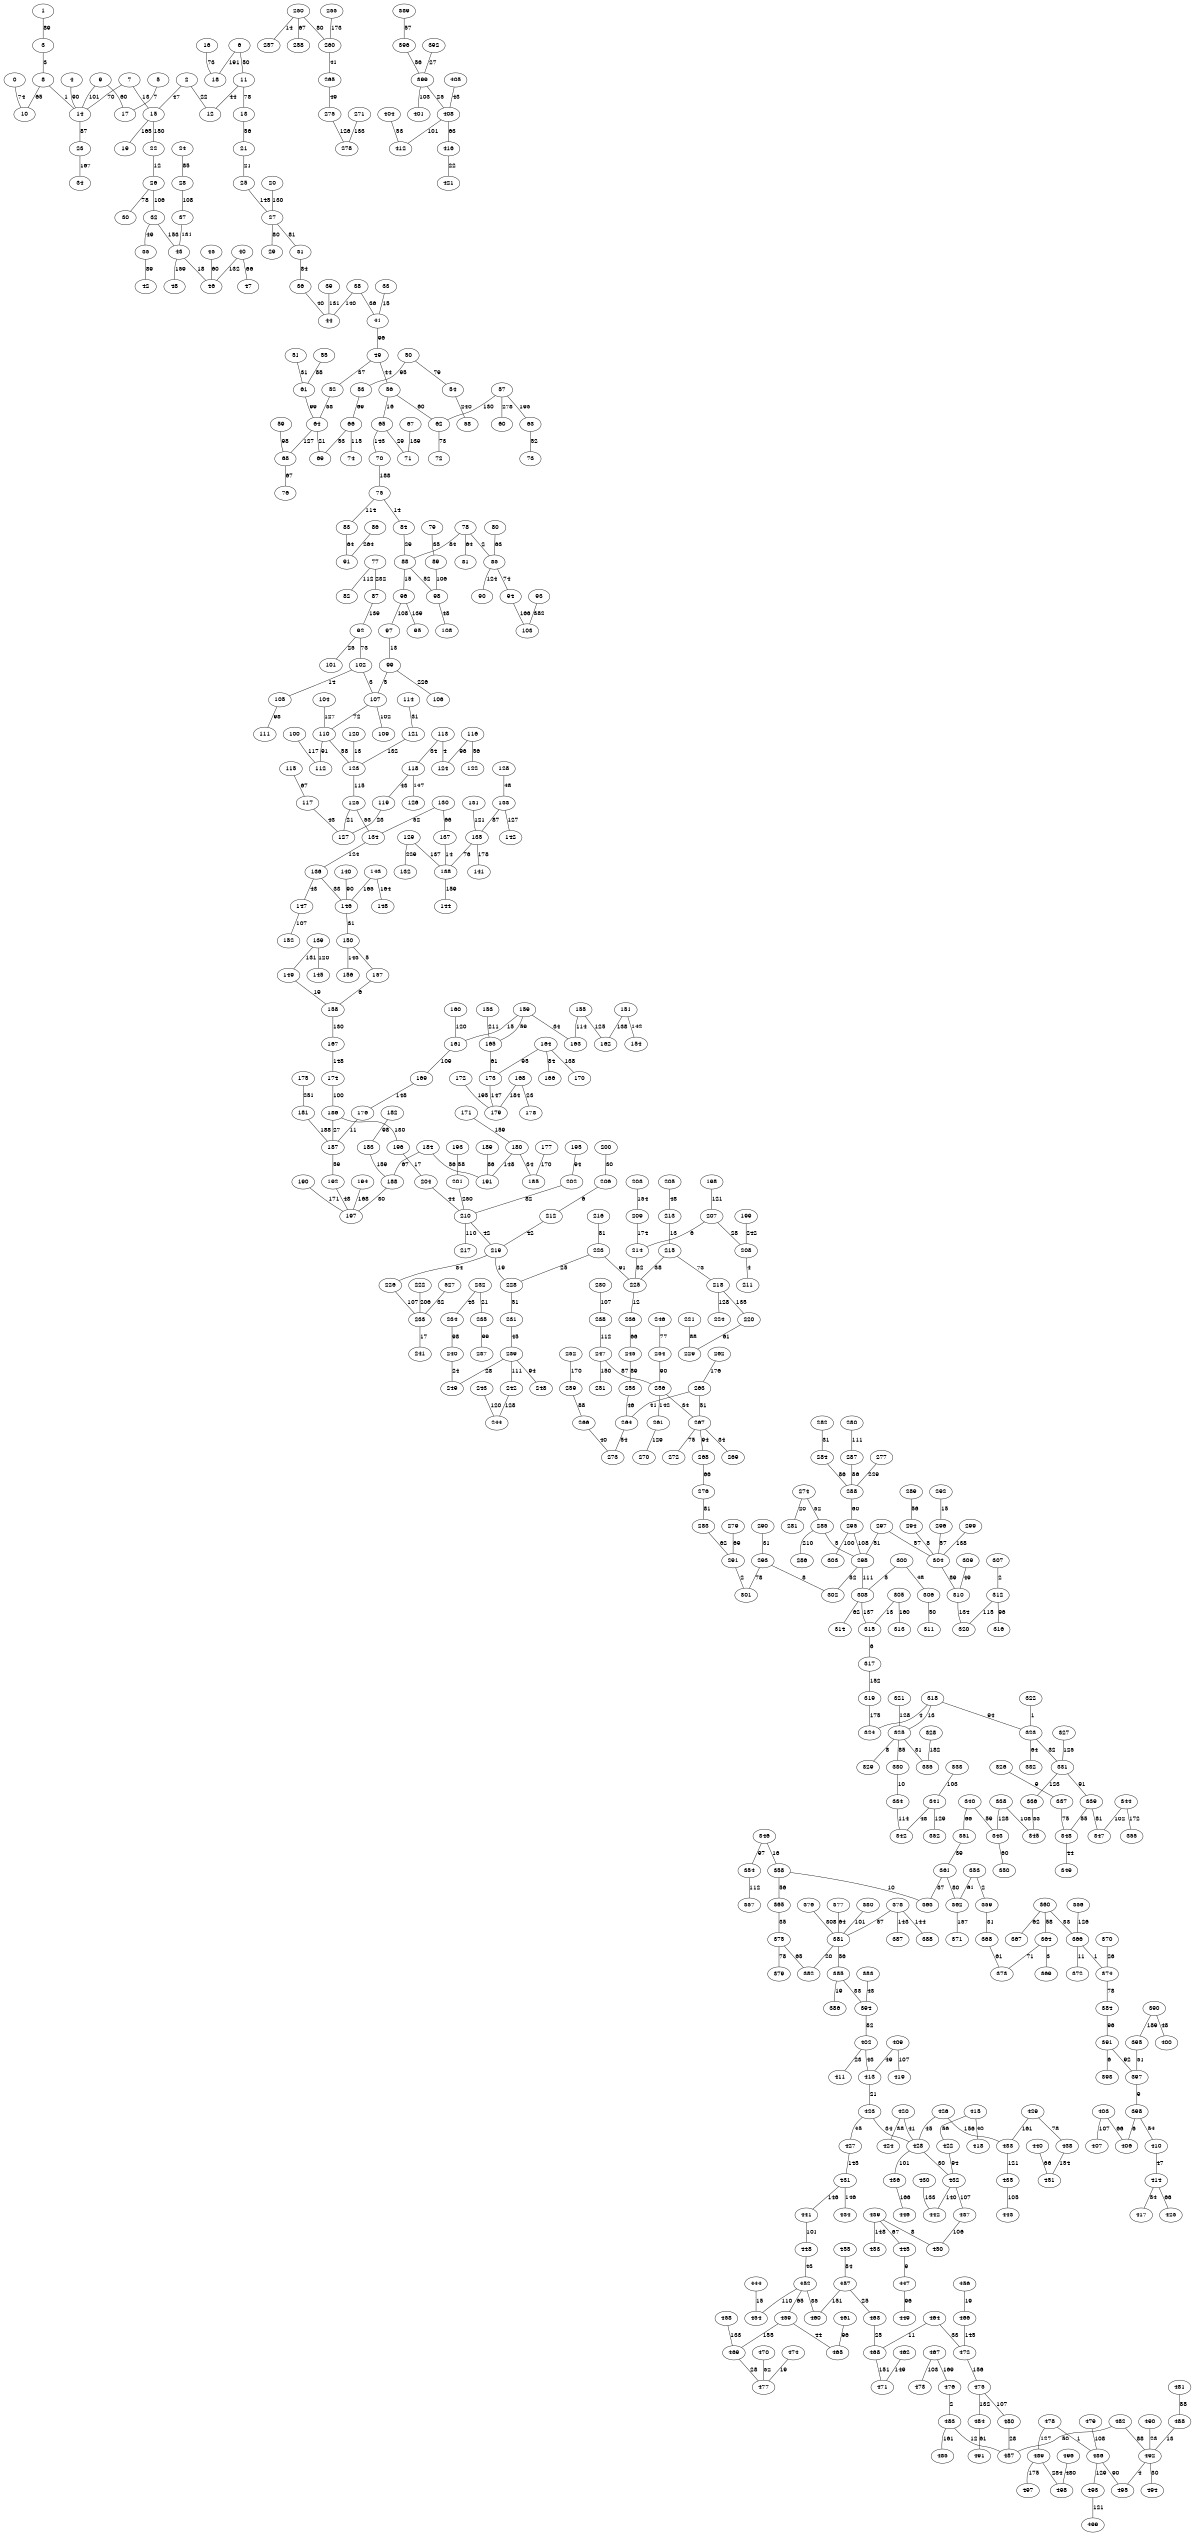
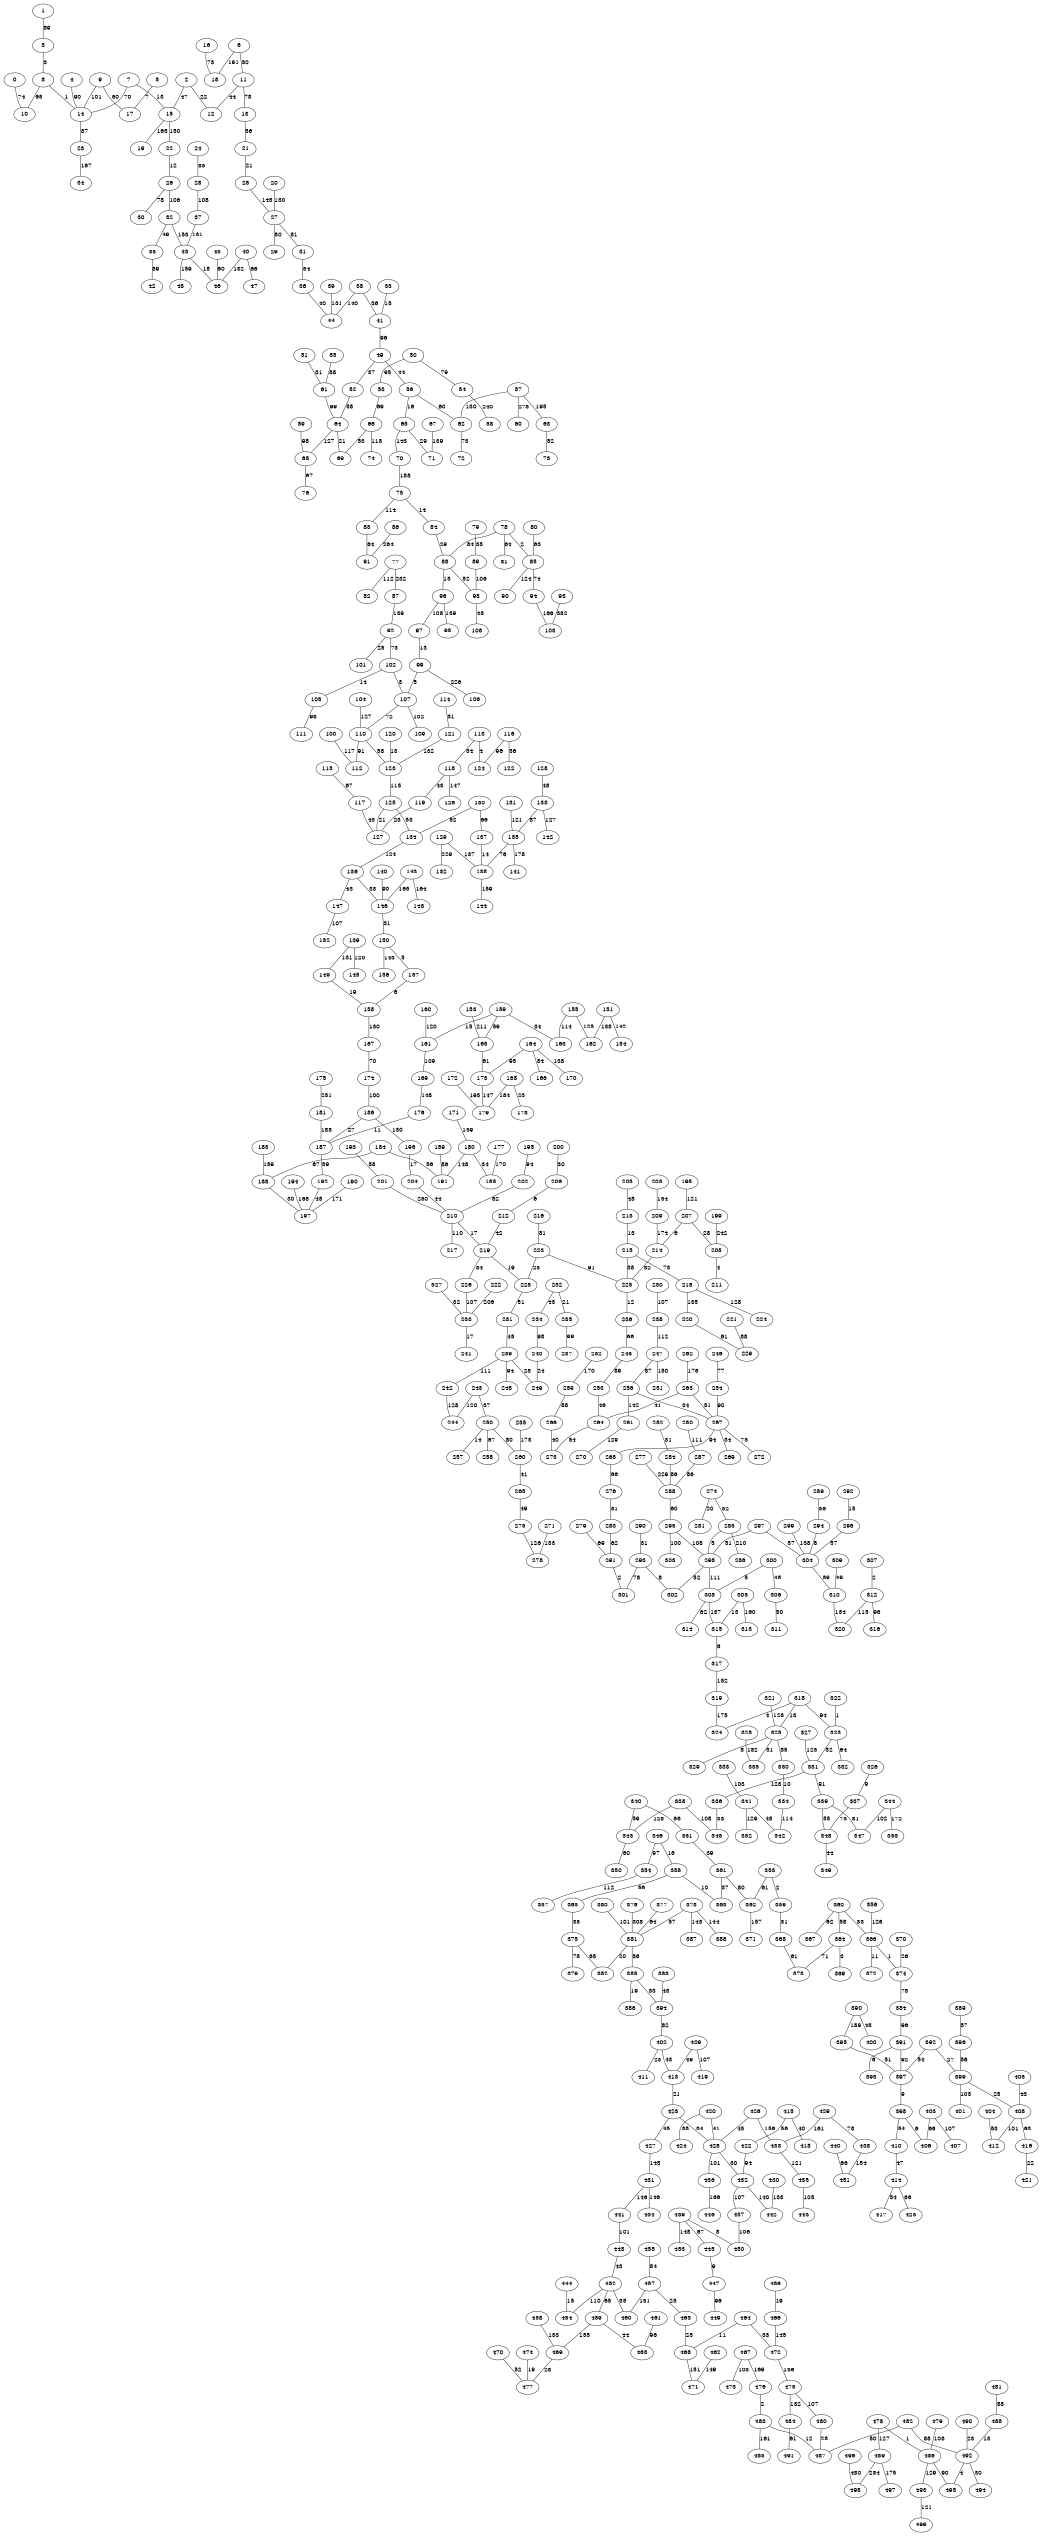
edge "167" -- "174": label "148" -> "70"
node "182": removed
edge "210" -- "219": label "42" -> "17"
edge "254" -- "256": now "254" -- "267"
edge "243" -- "250": added, label "37"
edge "392" -- "397": added, label "54"
